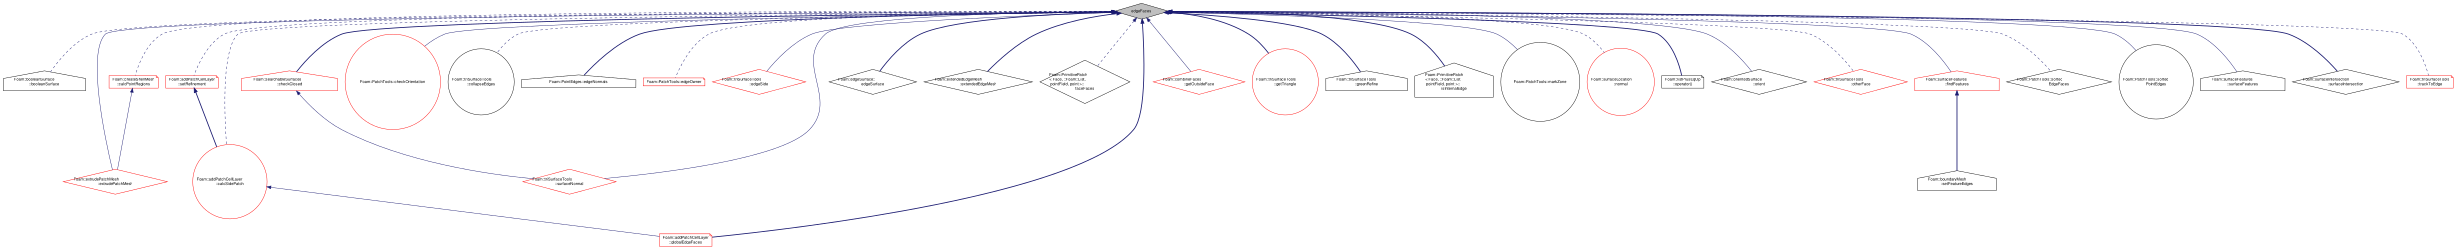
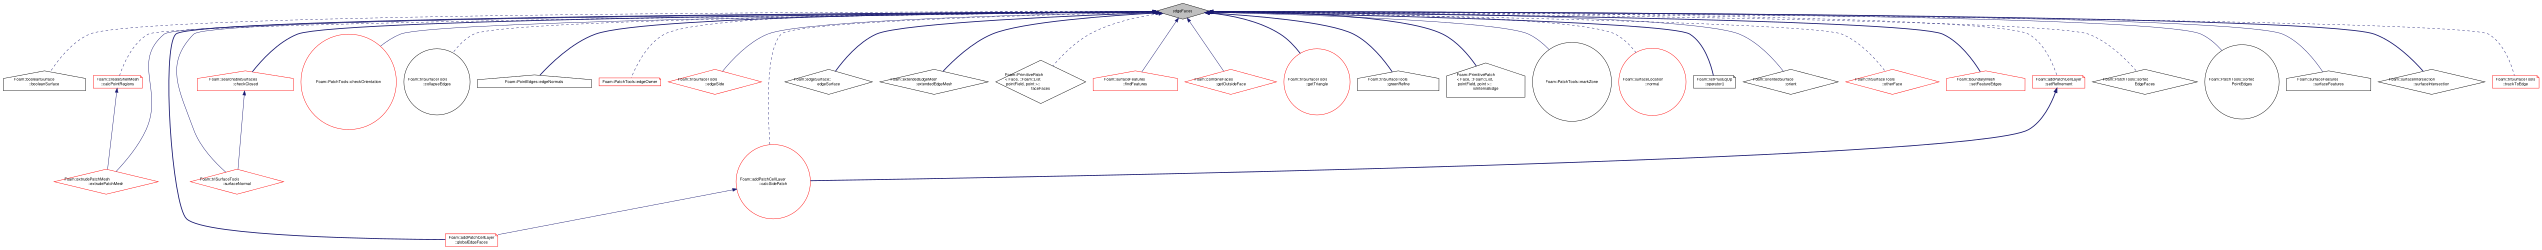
edge "Foam::boundaryMesh ::setFeatureEdges" -> "Foam::surfaceFeatures ::findFeatures": now "Foam::boundaryMesh ::setFeatureEdges" -> "edgeFaces"
node "Foam::boundaryMesh ::setFeatureEdges": color black -> red
